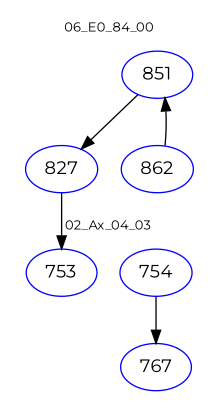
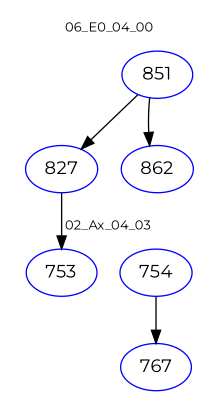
cluster "06_E0_84_00": label "06_E0_84_00" -> "06_E0_04_00"
edge "862" -> "851": reversed
